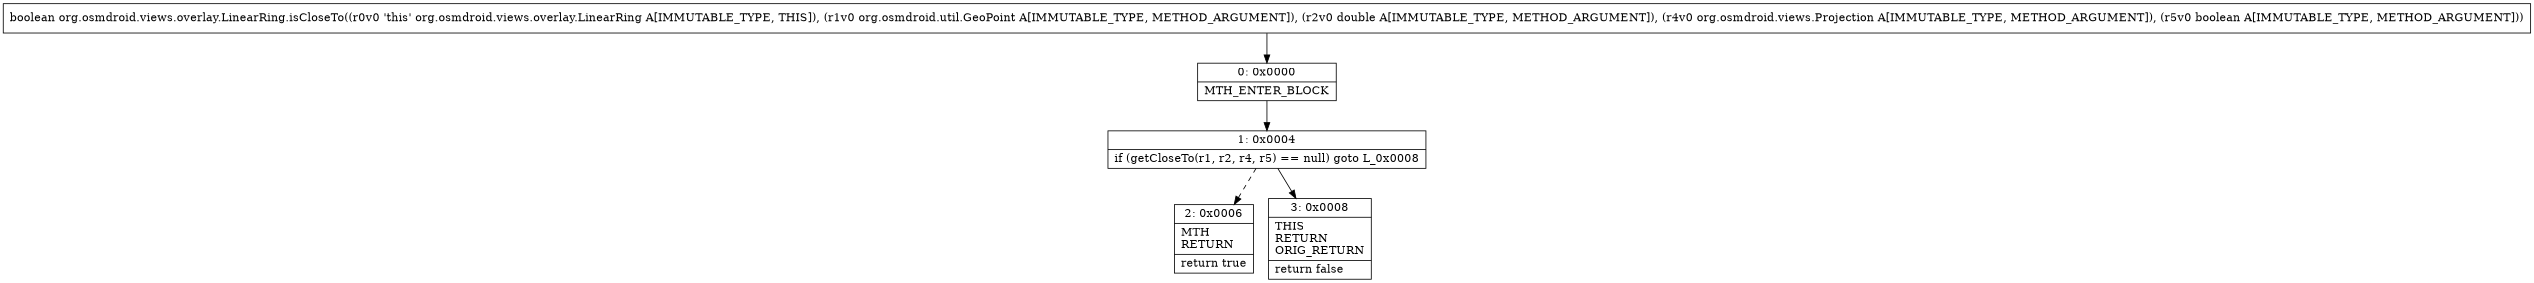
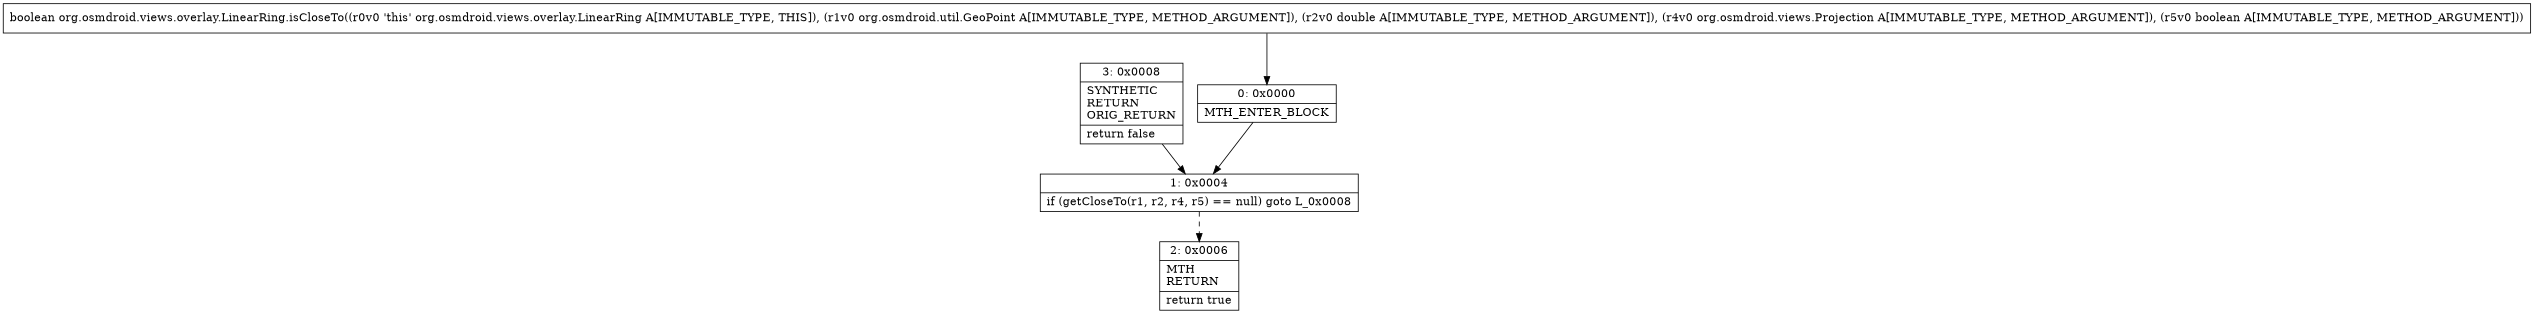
edge "1: 0x0004" -> "3: 0x0008": reversed
node "3: 0x0008": text "THIS" -> "SYNTHETIC"
